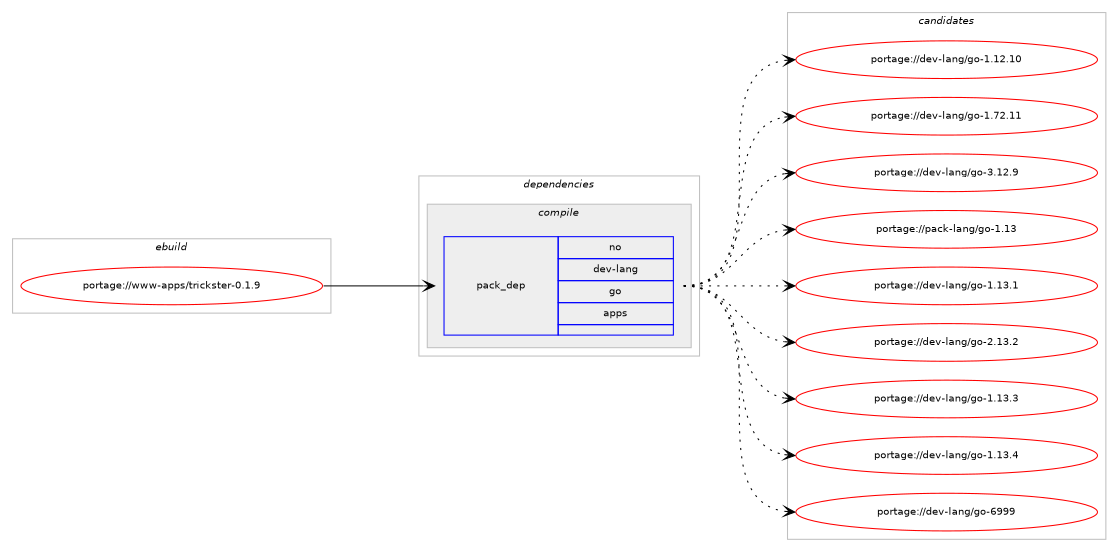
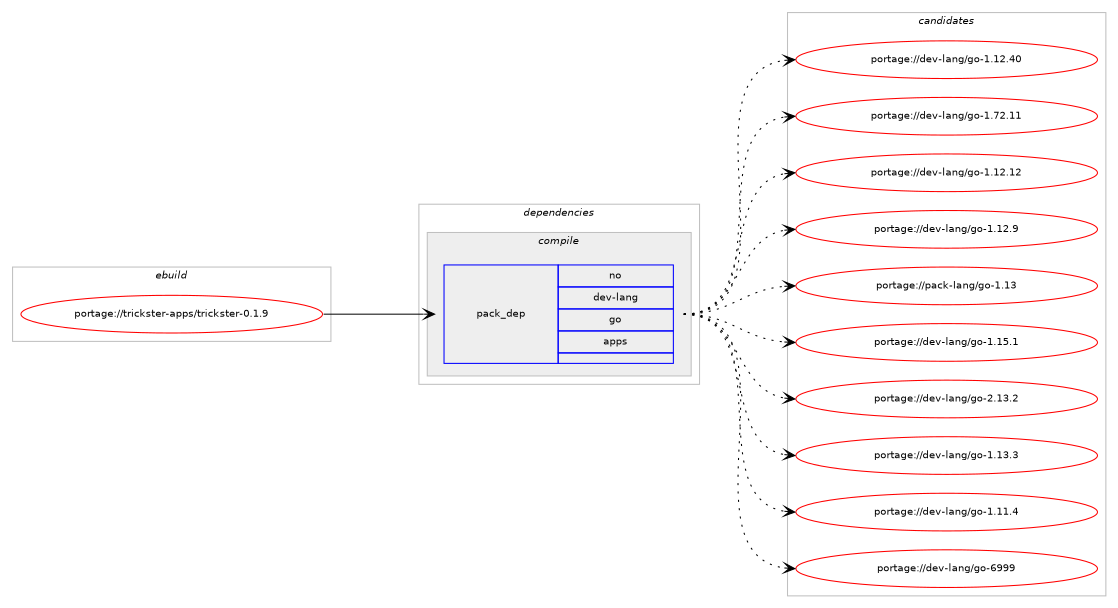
node "portage://dev-lang/go-1.12.10": label "portage://dev-lang/go-1.12.10" -> "portage://dev-lang/go-1.12.40"
node "portage://dev-lang/go-1.12.12": added
node "portage://dev-lang/go-3.12.9": label "portage://dev-lang/go-3.12.9" -> "portage://dev-lang/go-1.12.9"
node "portage://www-apps/trickster-0.1.9": label "portage://www-apps/trickster-0.1.9" -> "portage://trickster-apps/trickster-0.1.9"
node "portage://dev-lang/go-1.13.1": label "portage://dev-lang/go-1.13.1" -> "portage://dev-lang/go-1.15.1"
node "portage://dev-lang/go-1.13.4": label "portage://dev-lang/go-1.13.4" -> "portage://dev-lang/go-1.11.4"
